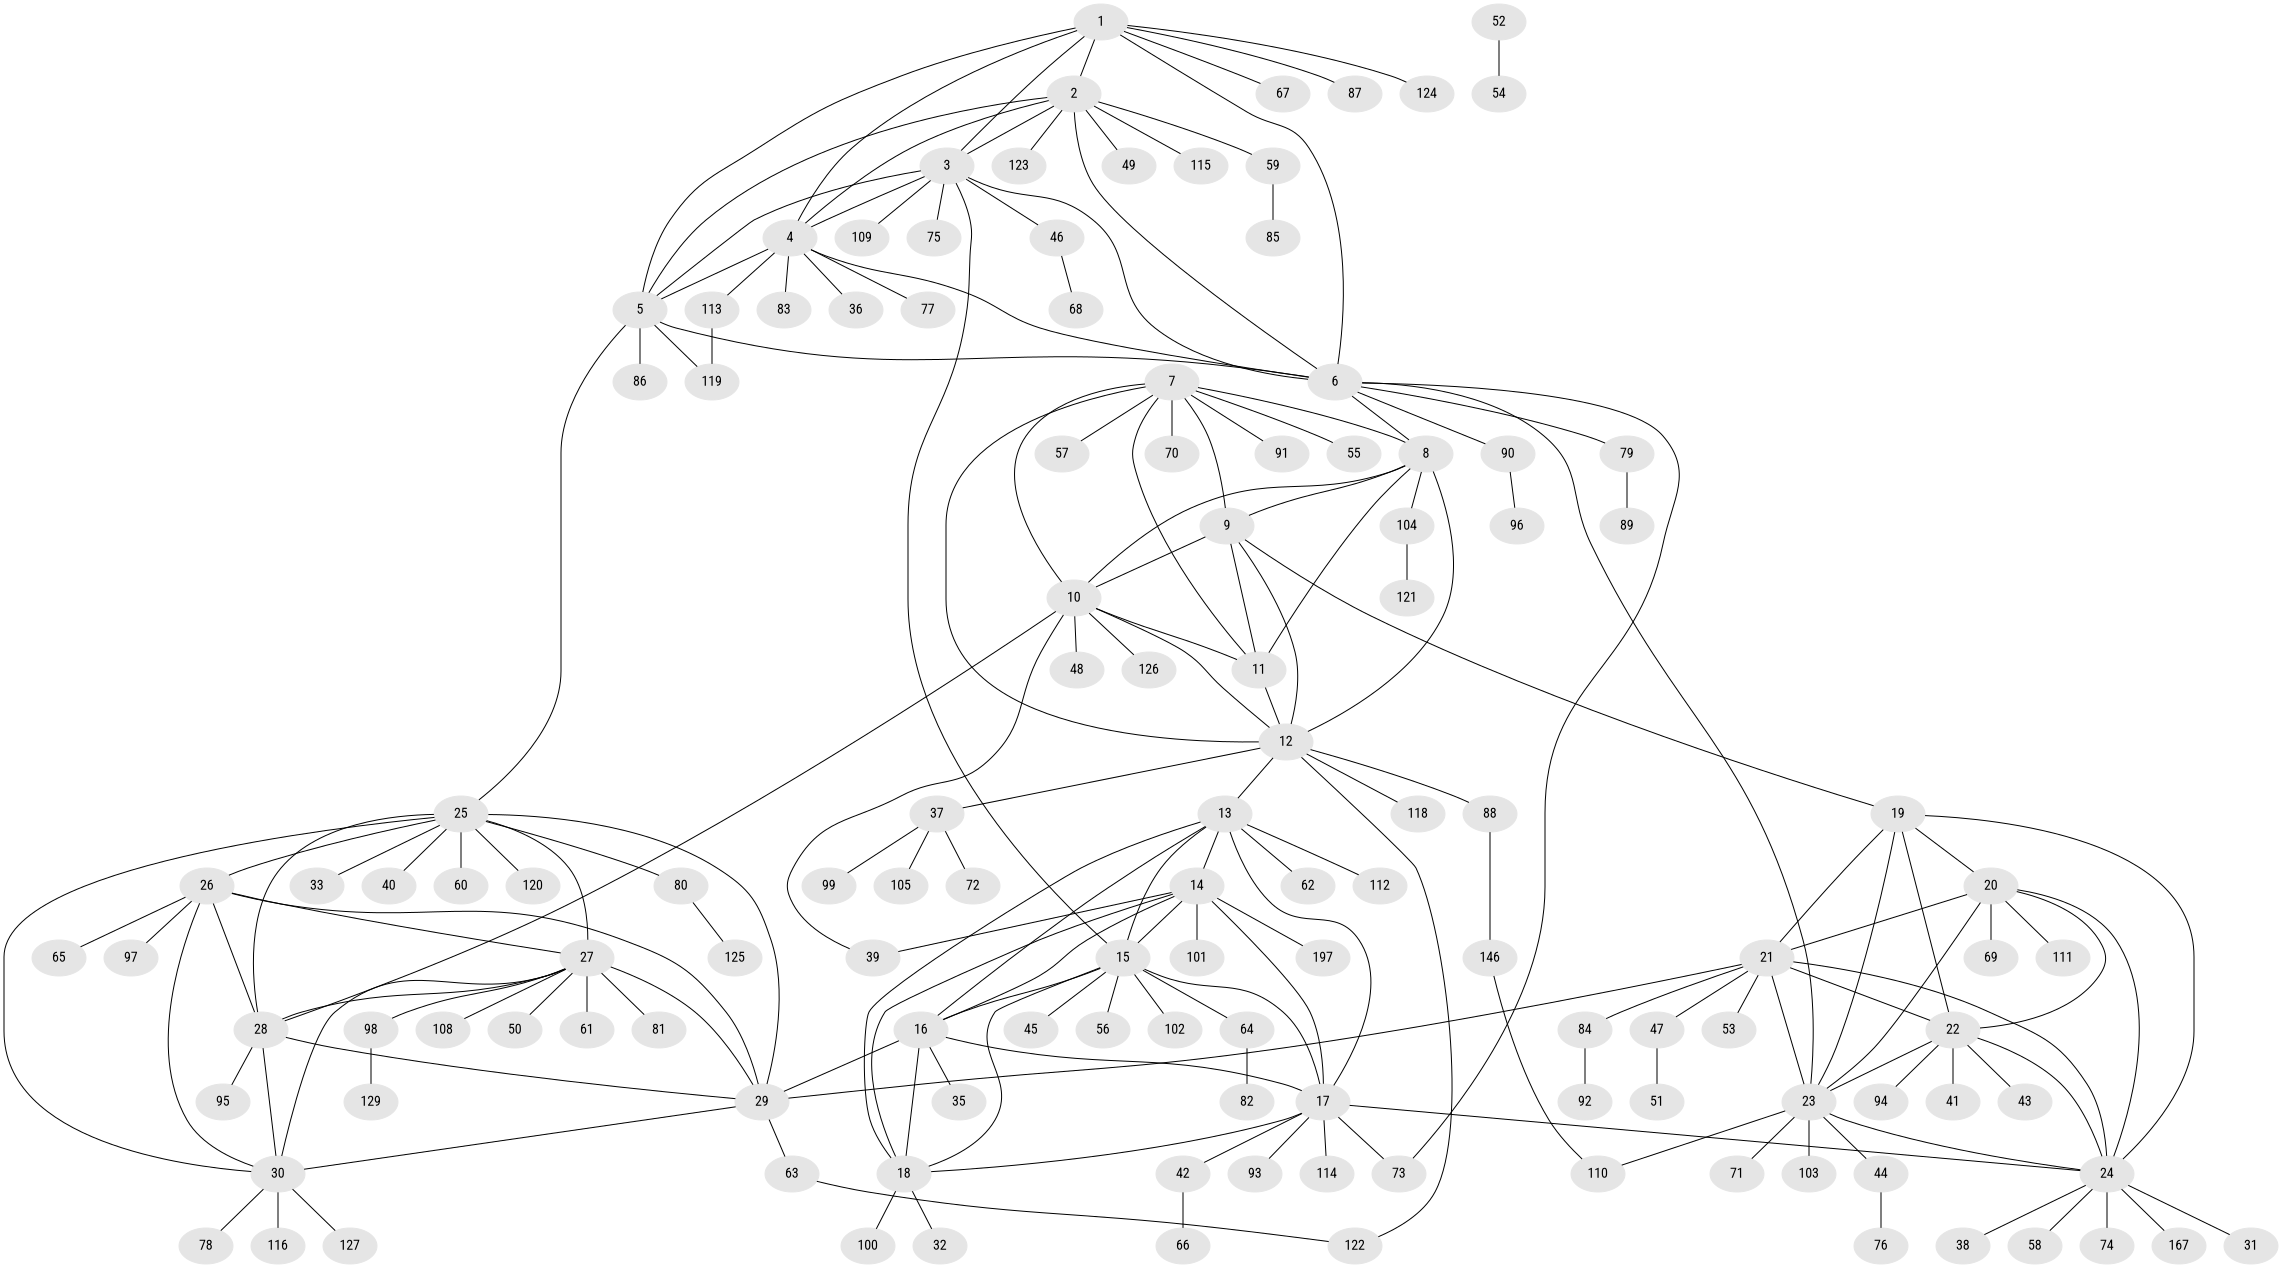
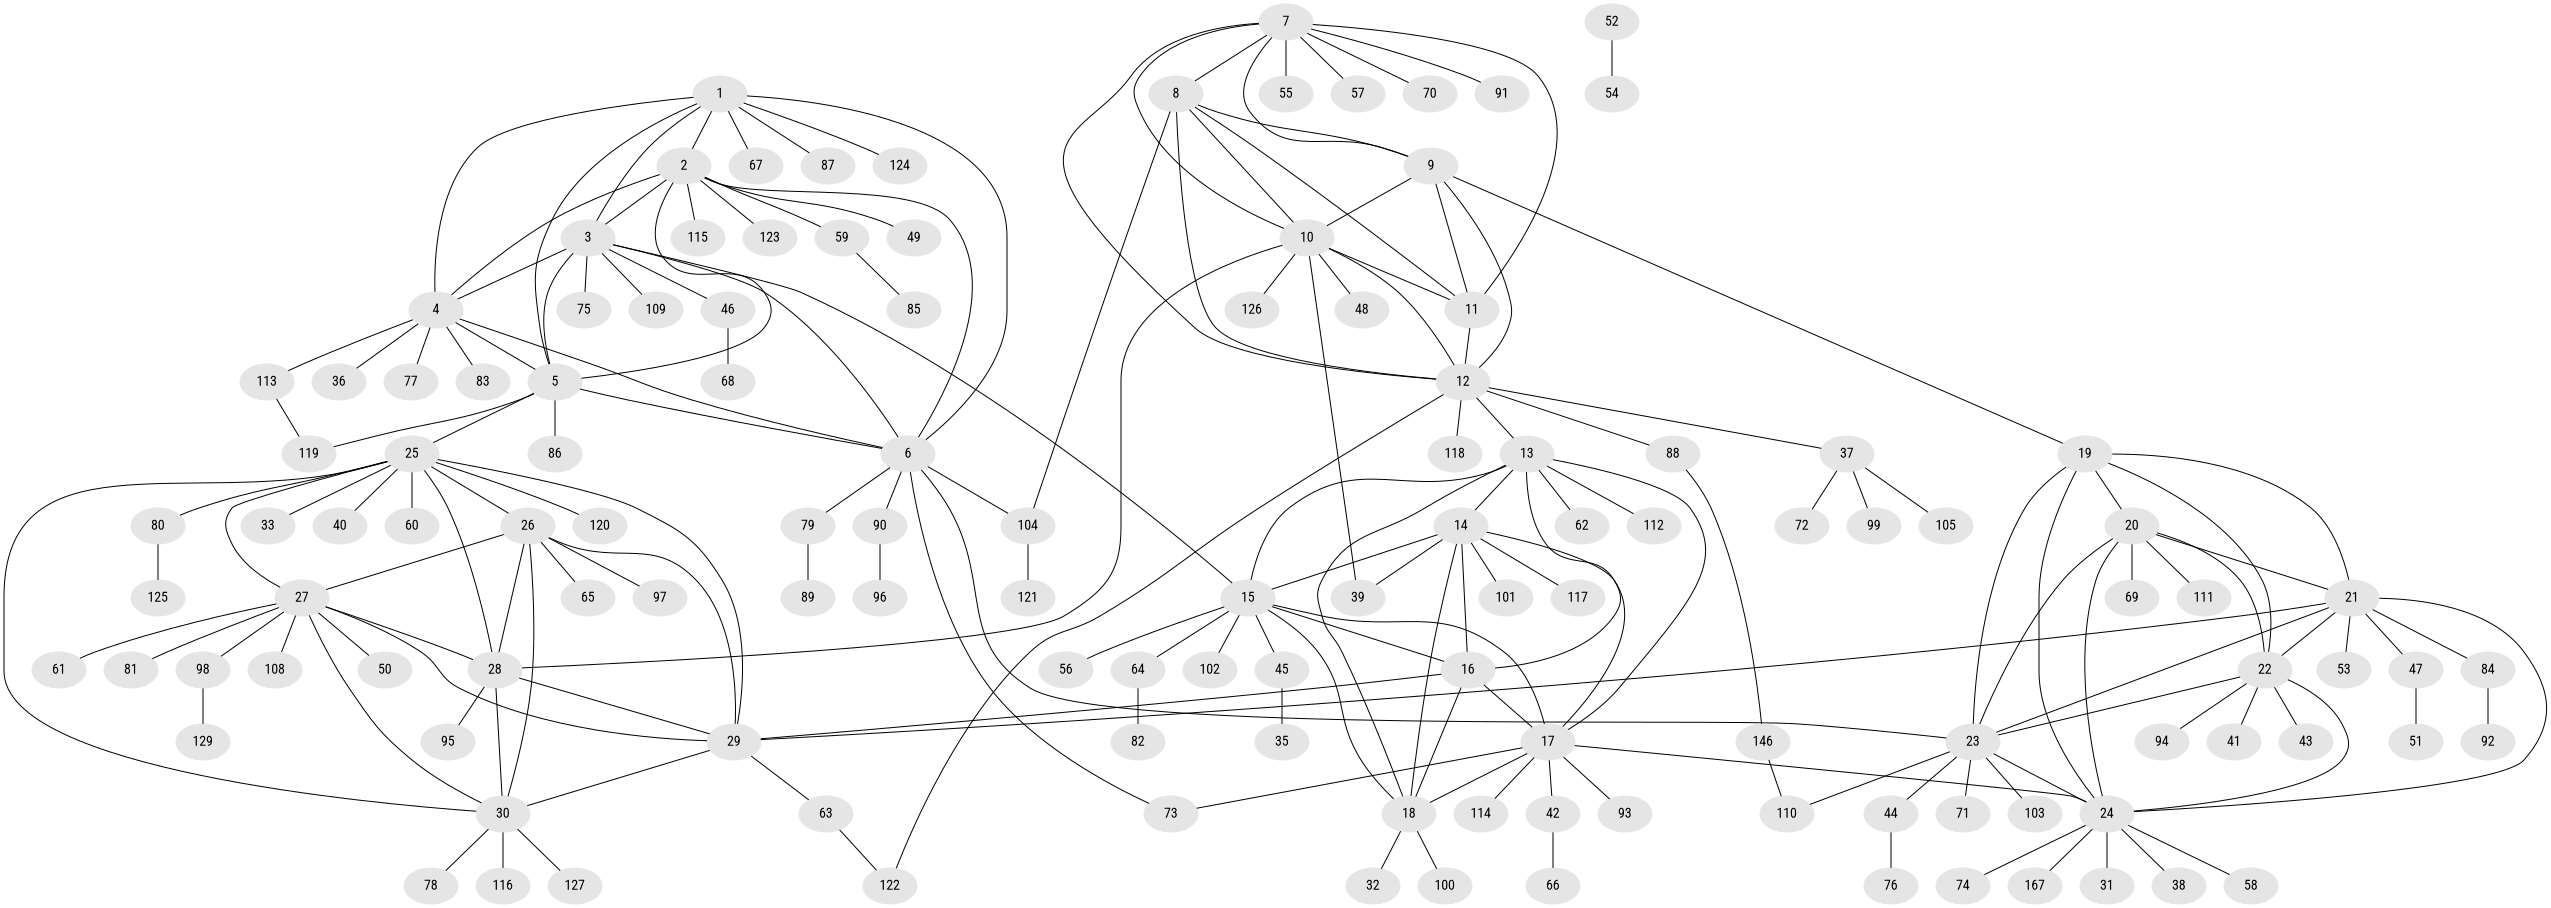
edge "6" -- "8": now "6" -- "104"
node "197": label "197" -> "117"
edge "16" -- "35": now "45" -- "35"
